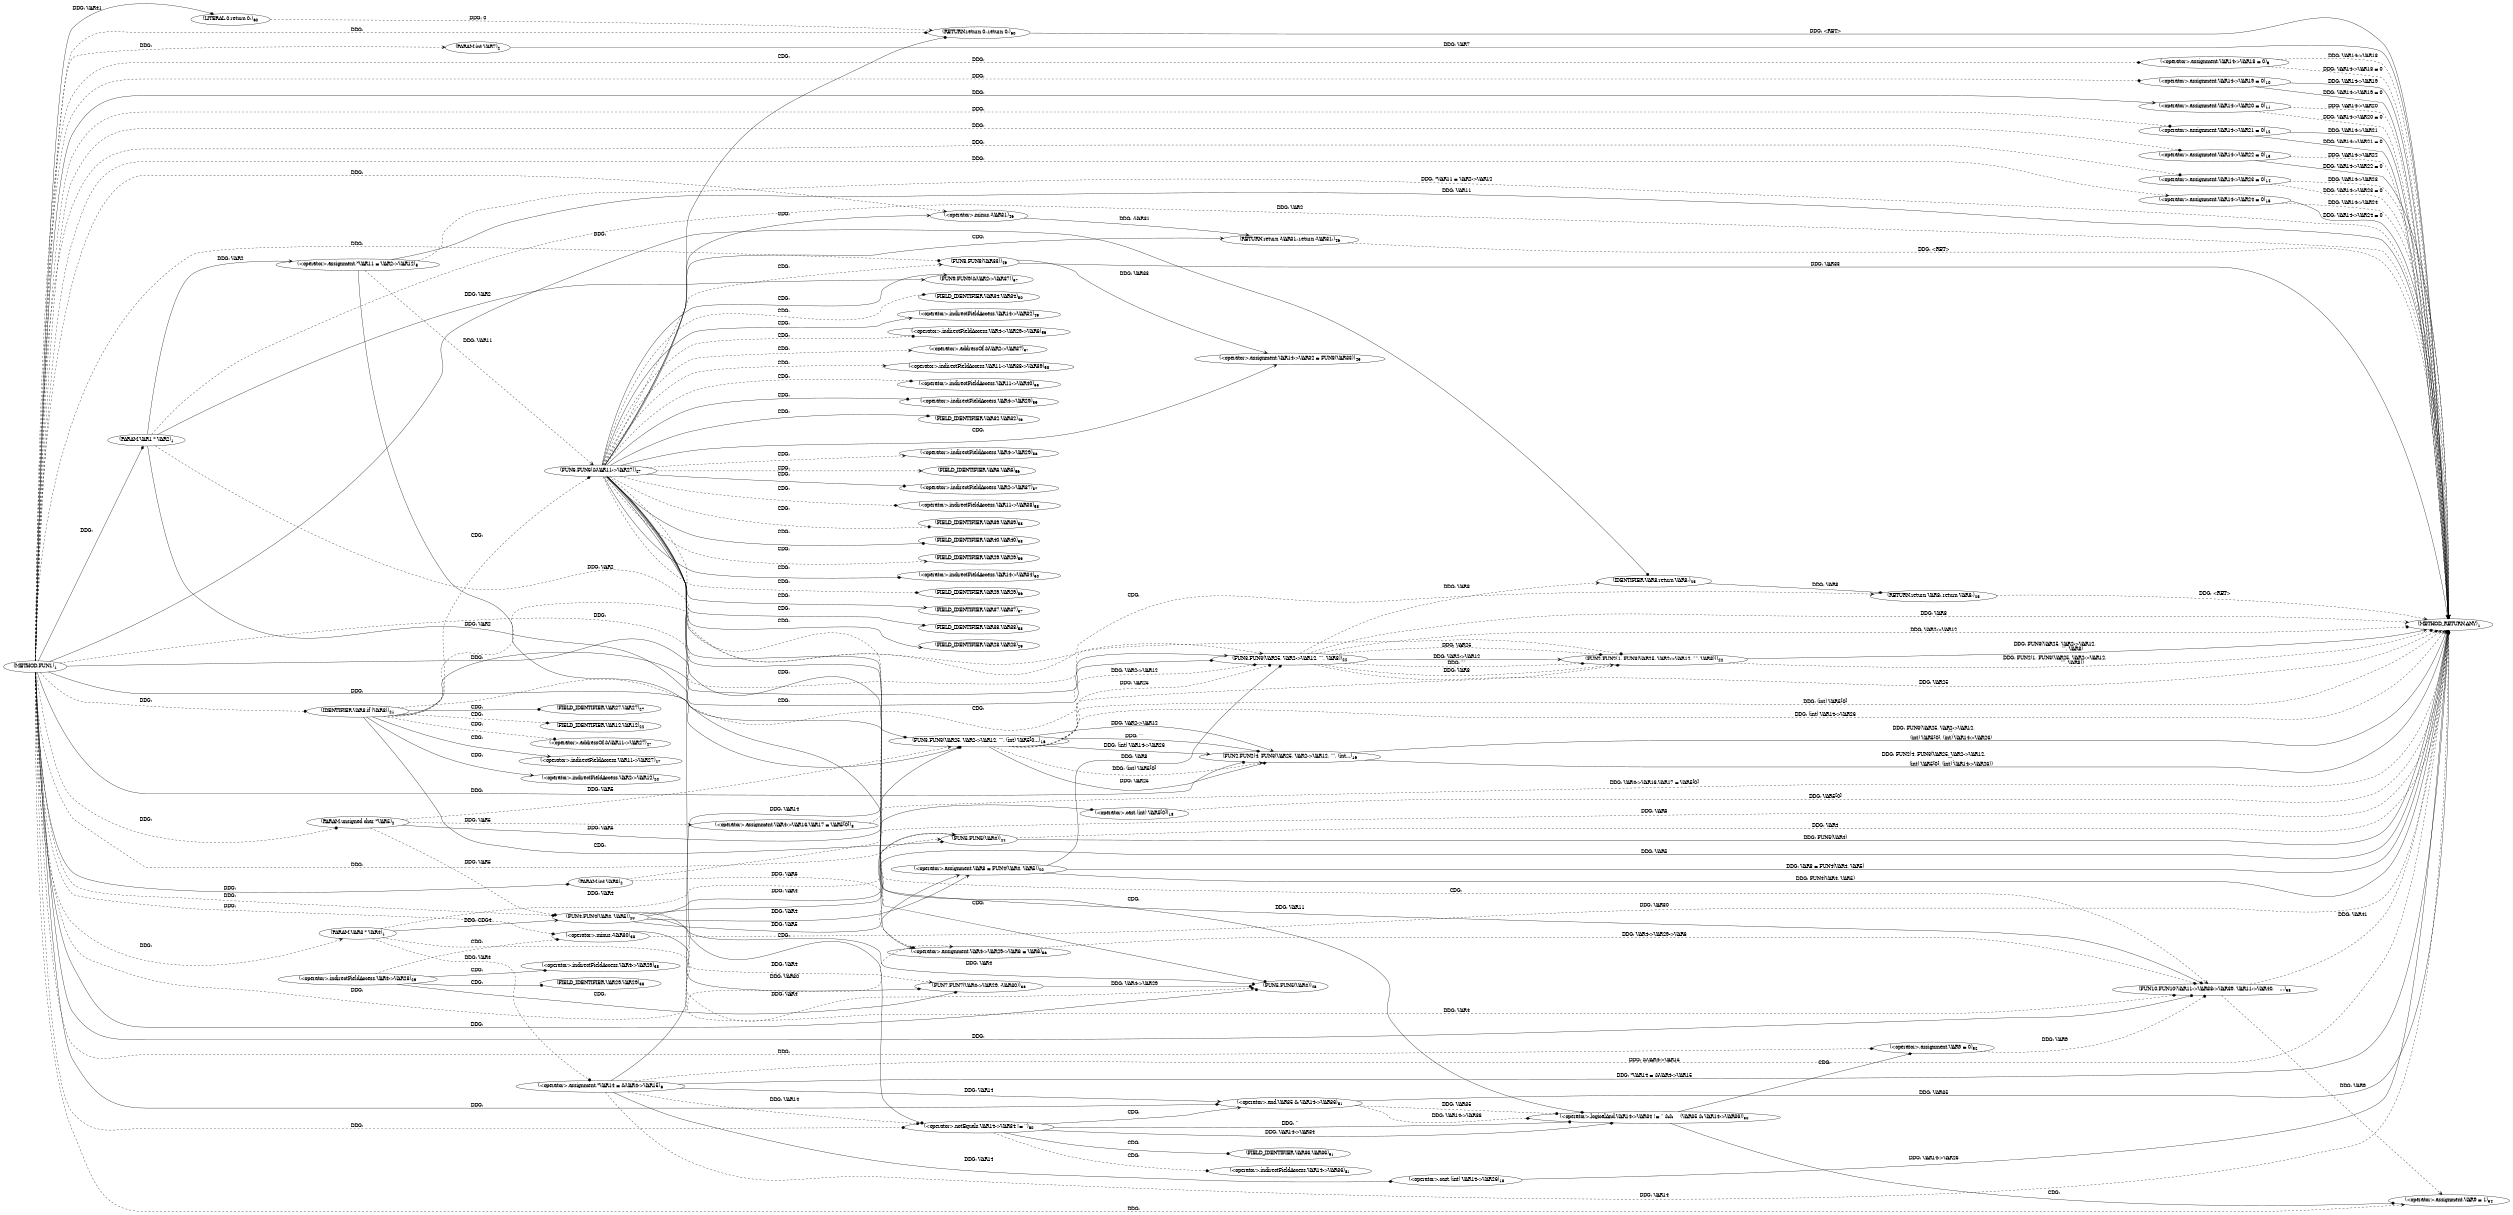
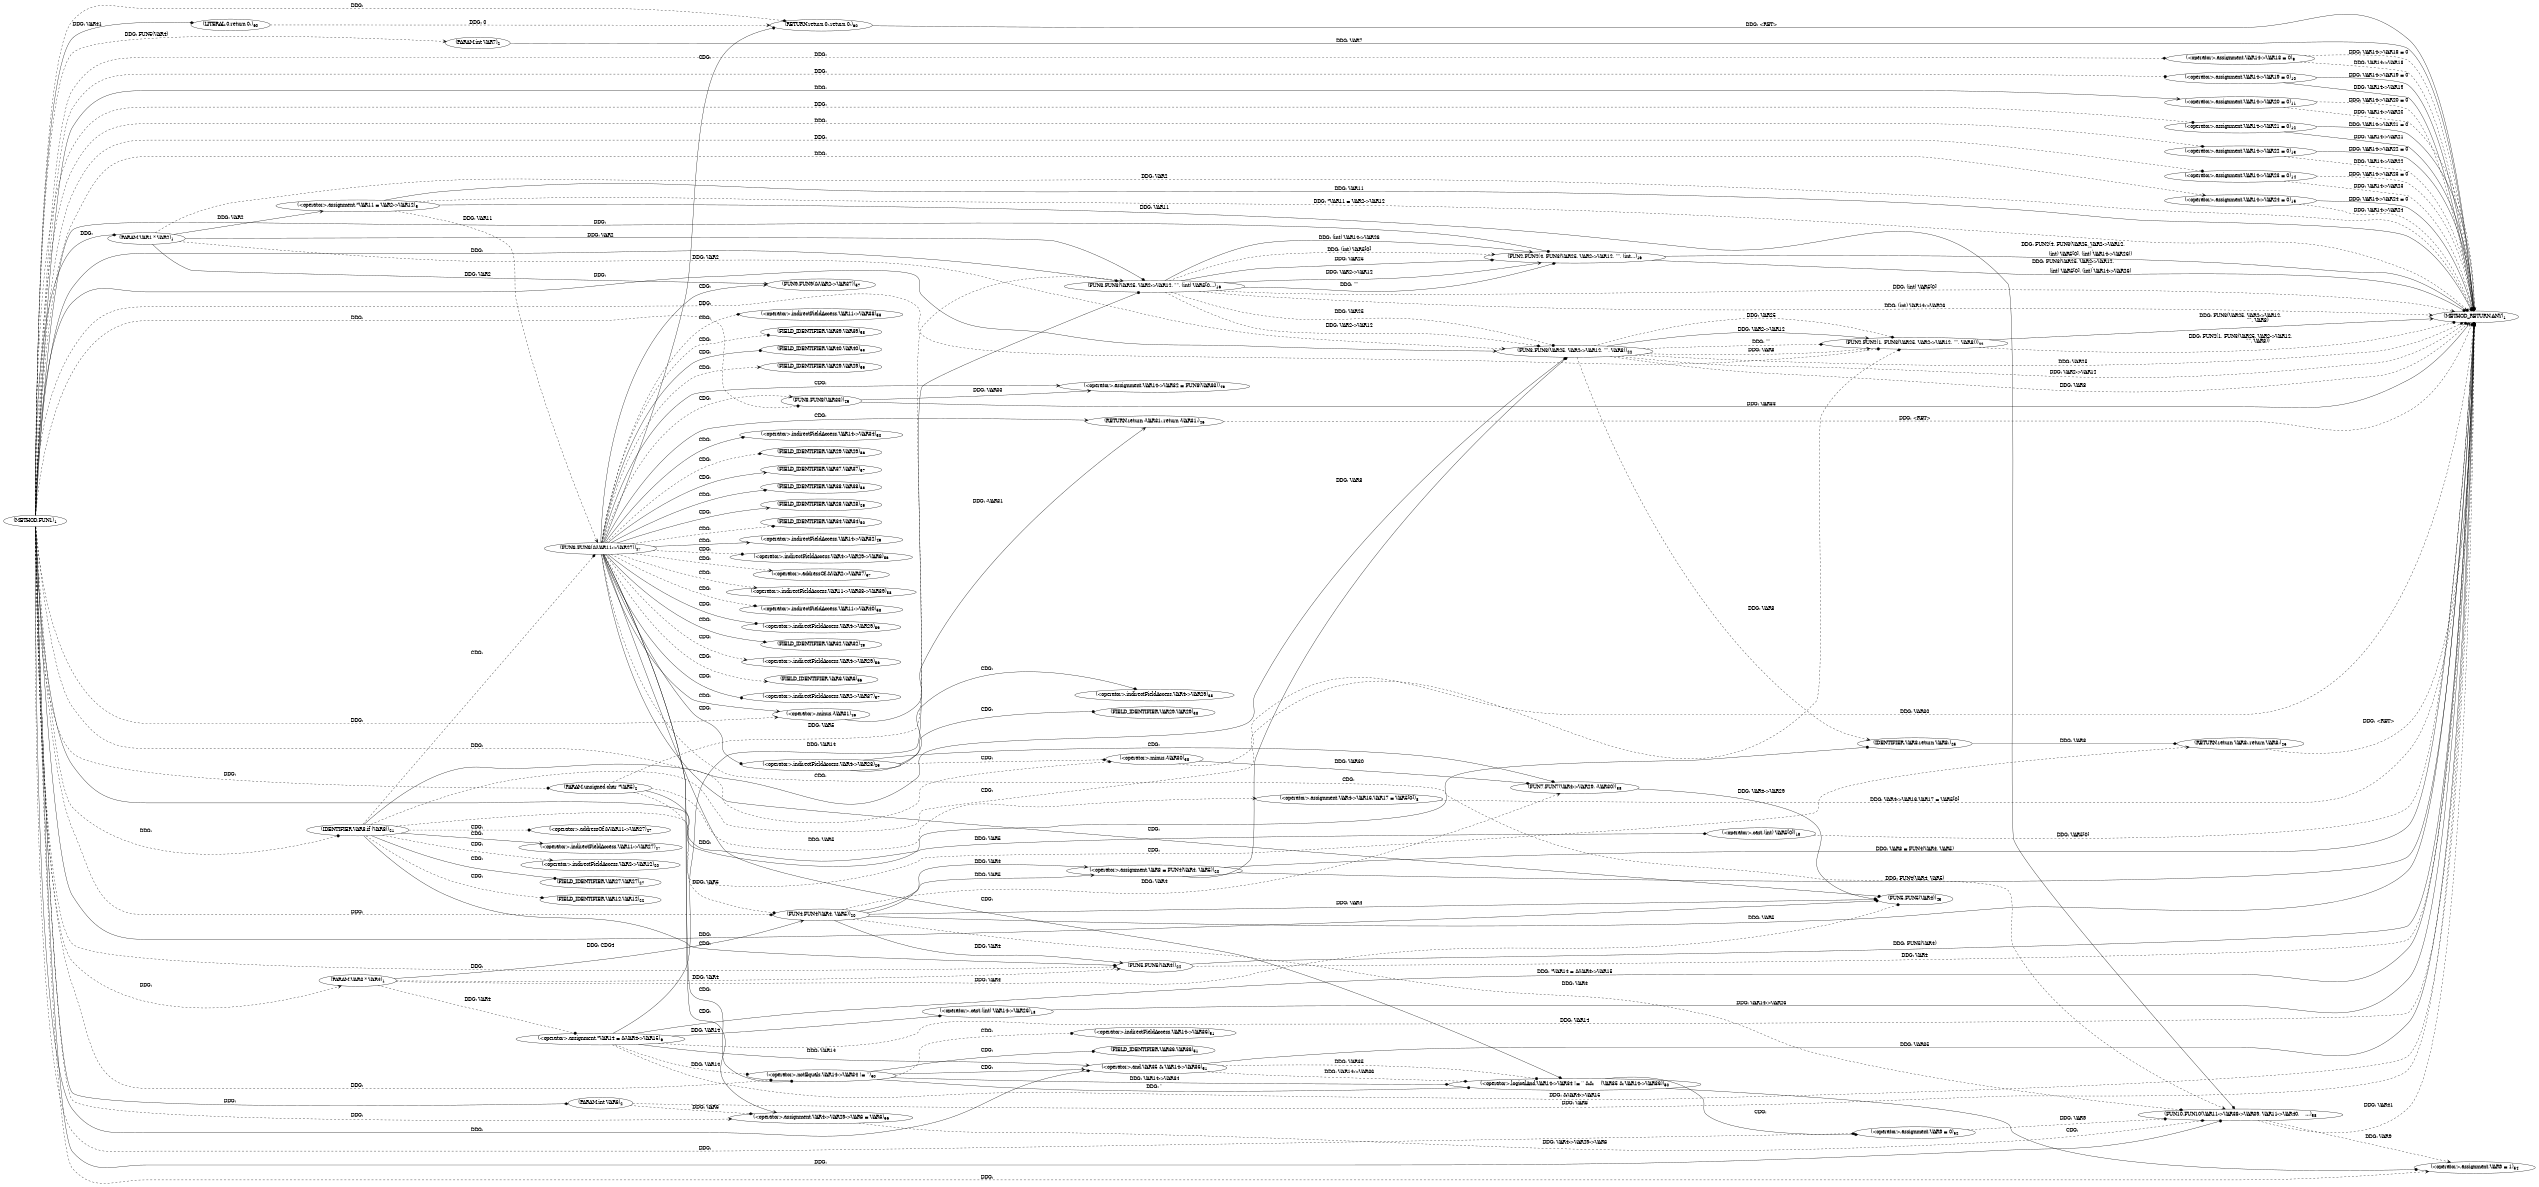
edge "(METHOD,FUN1)" -> "(PARAM,int VAR7)": label "DDG: " -> "DDG: FUN5(VAR4)"
edge "(FUN6,FUN6(&VAR11->VAR27))" -> "(<operator>.indirectFieldAccess,VAR4->VAR28)": added, label "CDG:"
edge "(IDENTIFIER,VAR8,if (VAR8))" -> "(<operator>.indirectFieldAccess,VAR2->VAR12)": style solid -> dashed
